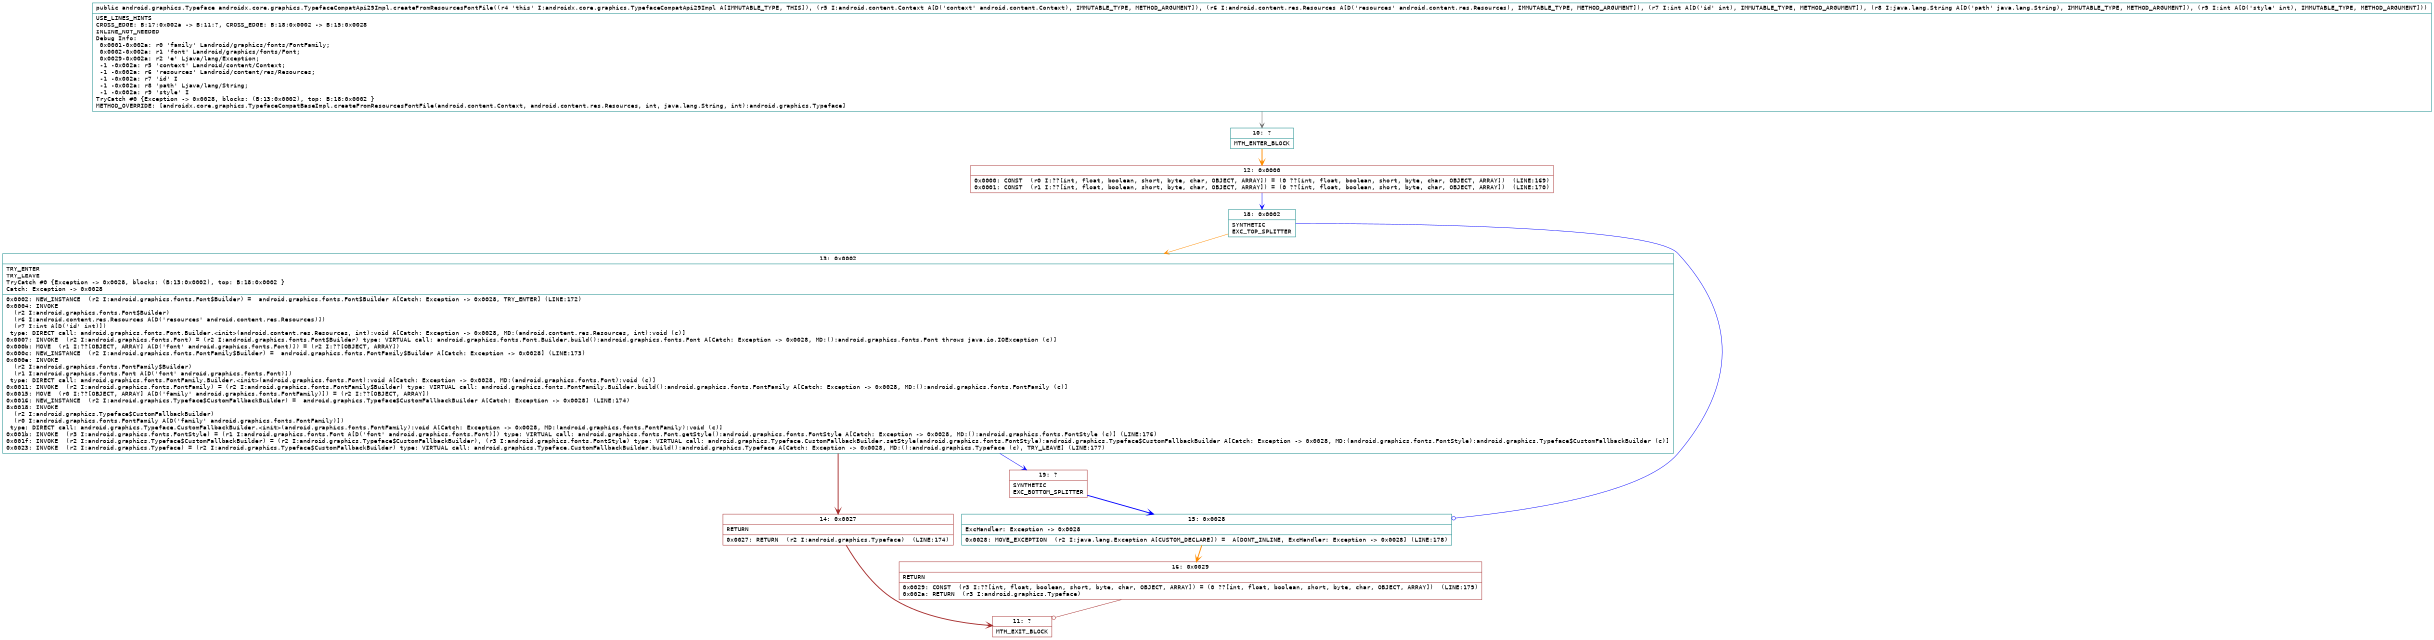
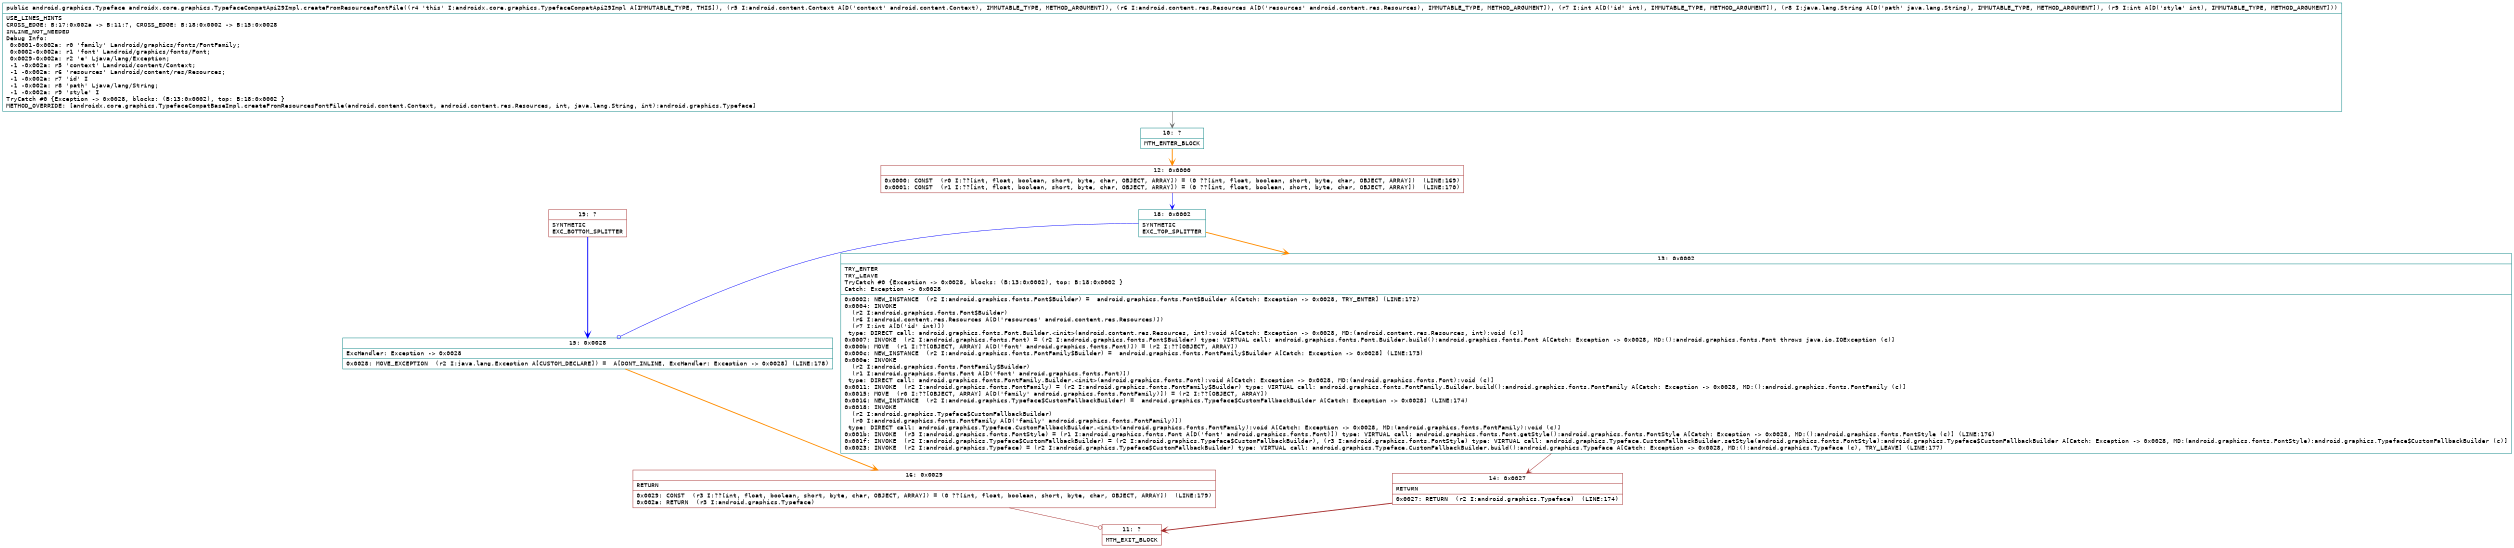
edge "18: 0x0002" -> "13: 0x0002": style solid -> bold
node "13: 0x0002": text "8x0018: INVOKE" -> "0x0018: INVOKE"
edge "13: 0x0002" -> "19: ?": removed
edge "13: 0x0002" -> "14: 0x0027": style bold -> solid
